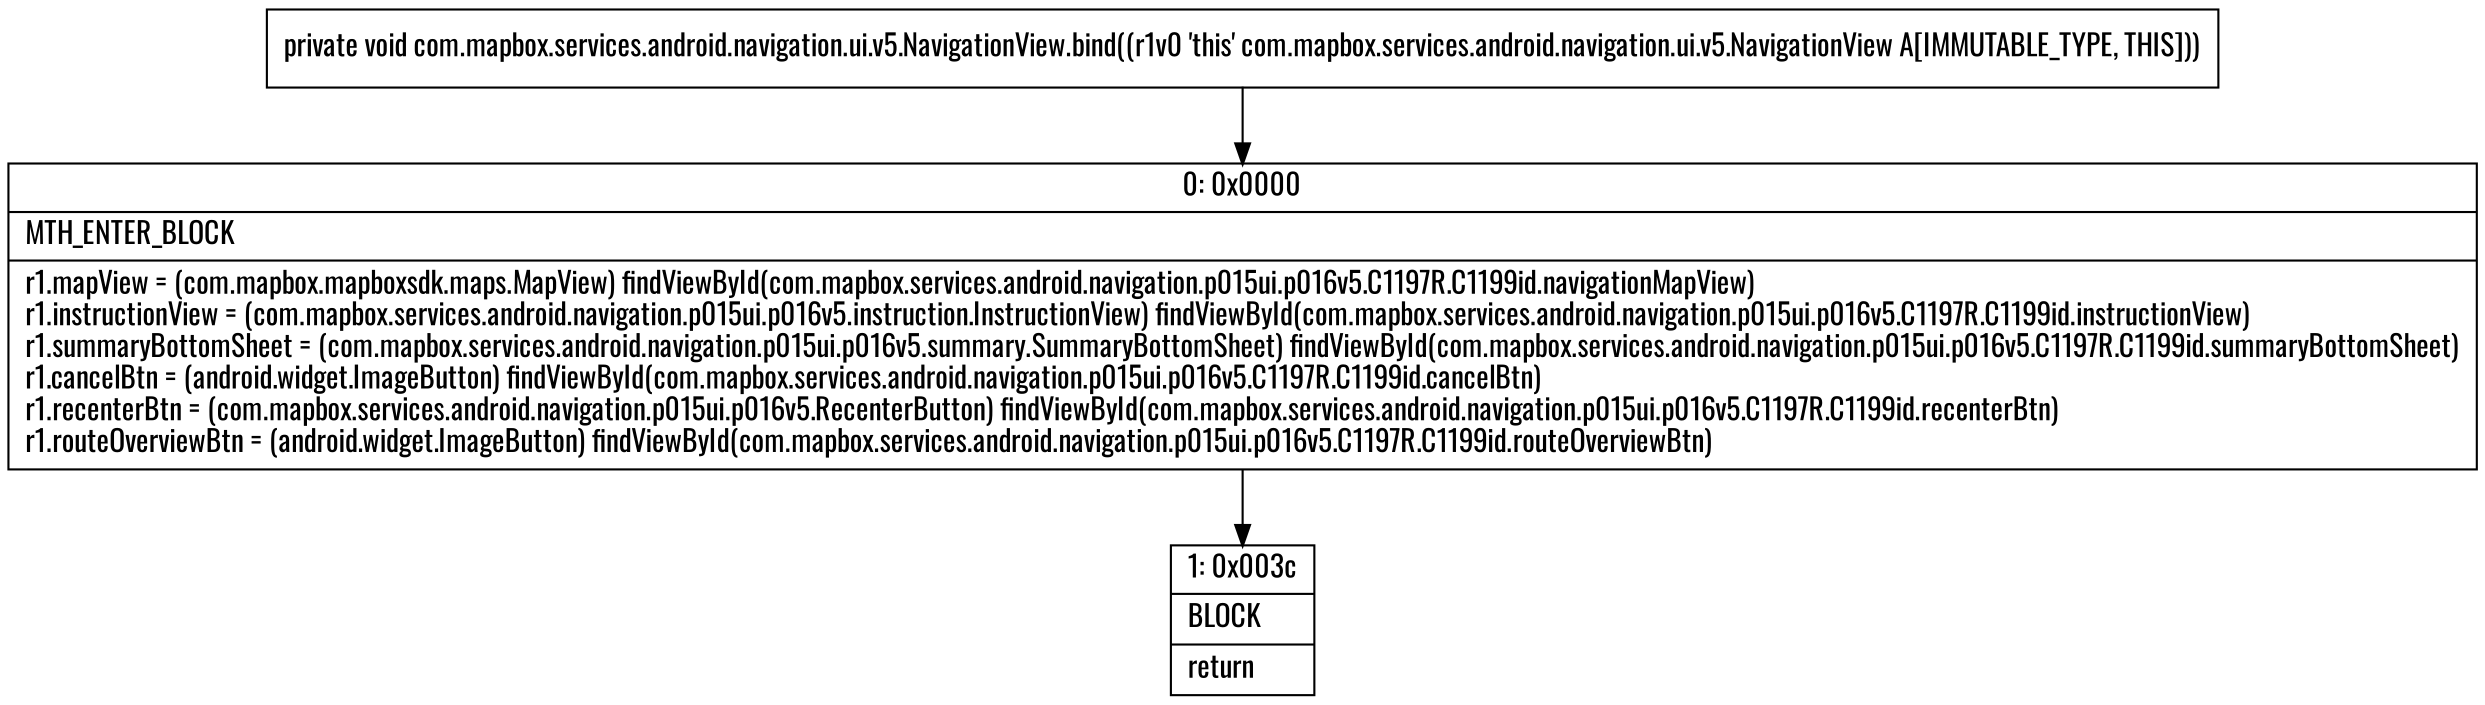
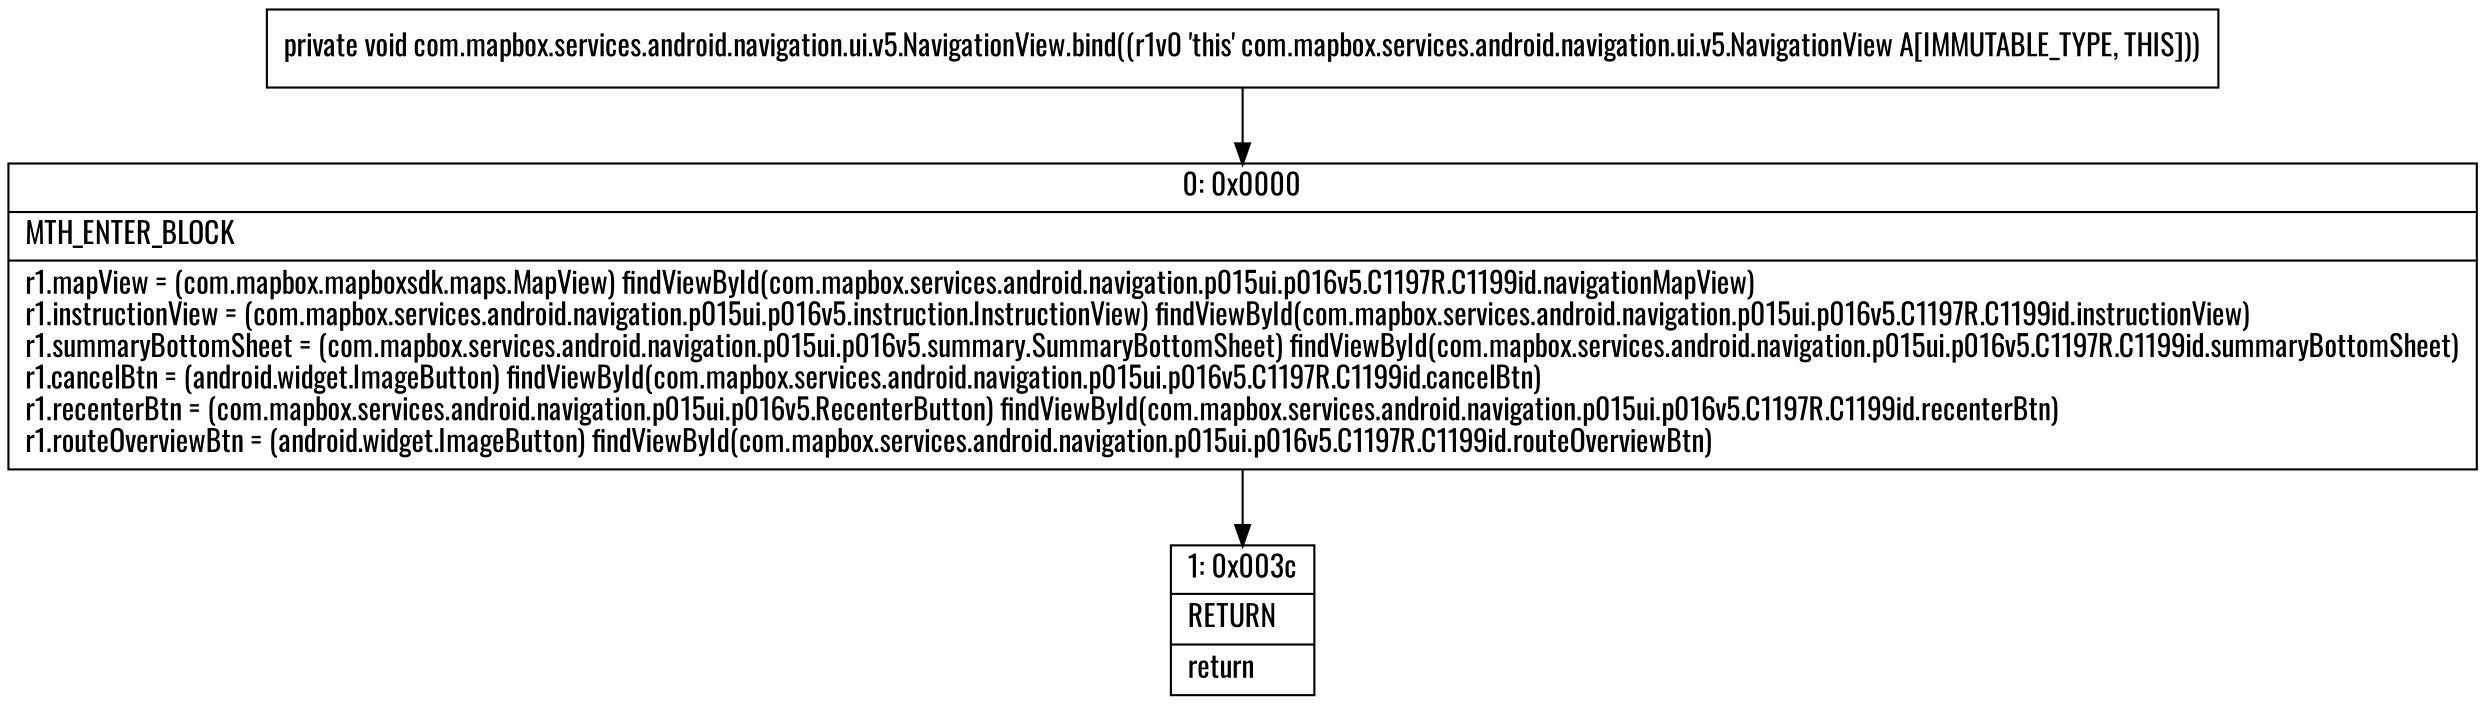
node "1: 0x003c": text "BLOCK" -> "RETURN"
